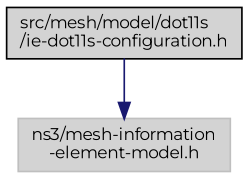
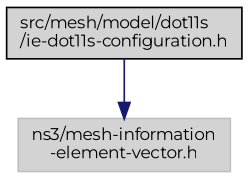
node "ns3/mesh-information -element-model.h": label "ns3/mesh-information -element-model.h" -> "ns3/mesh-information -element-vector.h"
